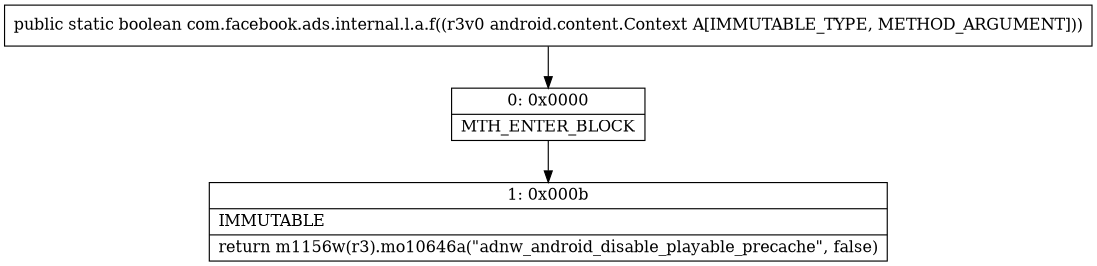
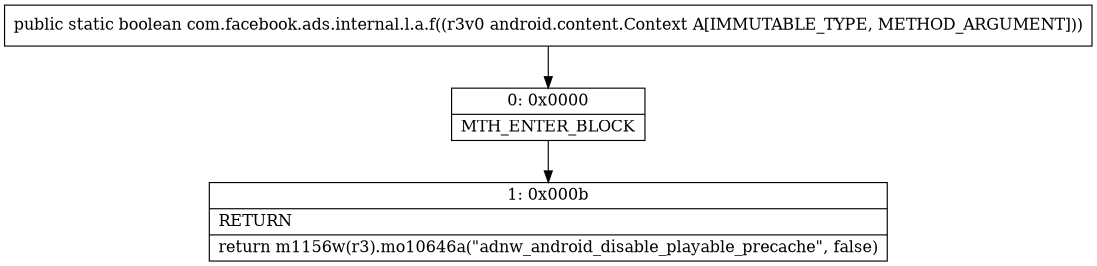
node "1: 0x000b": text "IMMUTABLE" -> "RETURN"
